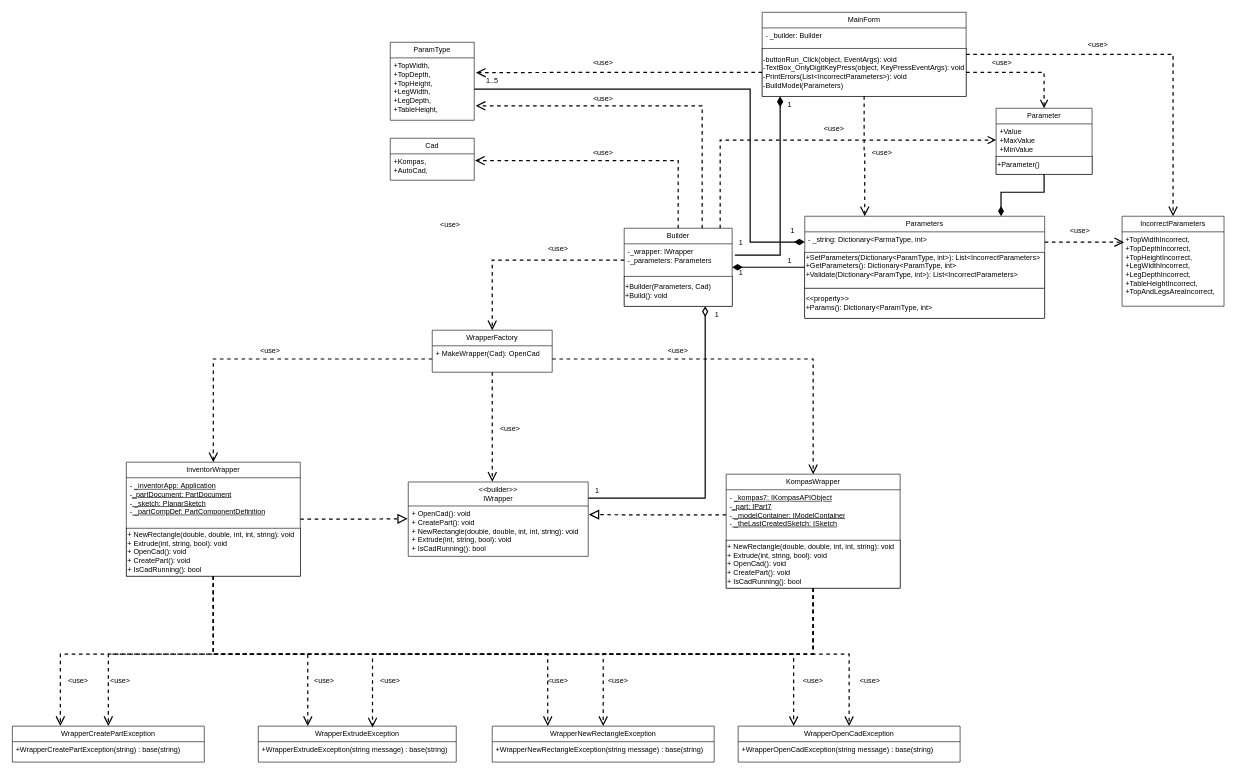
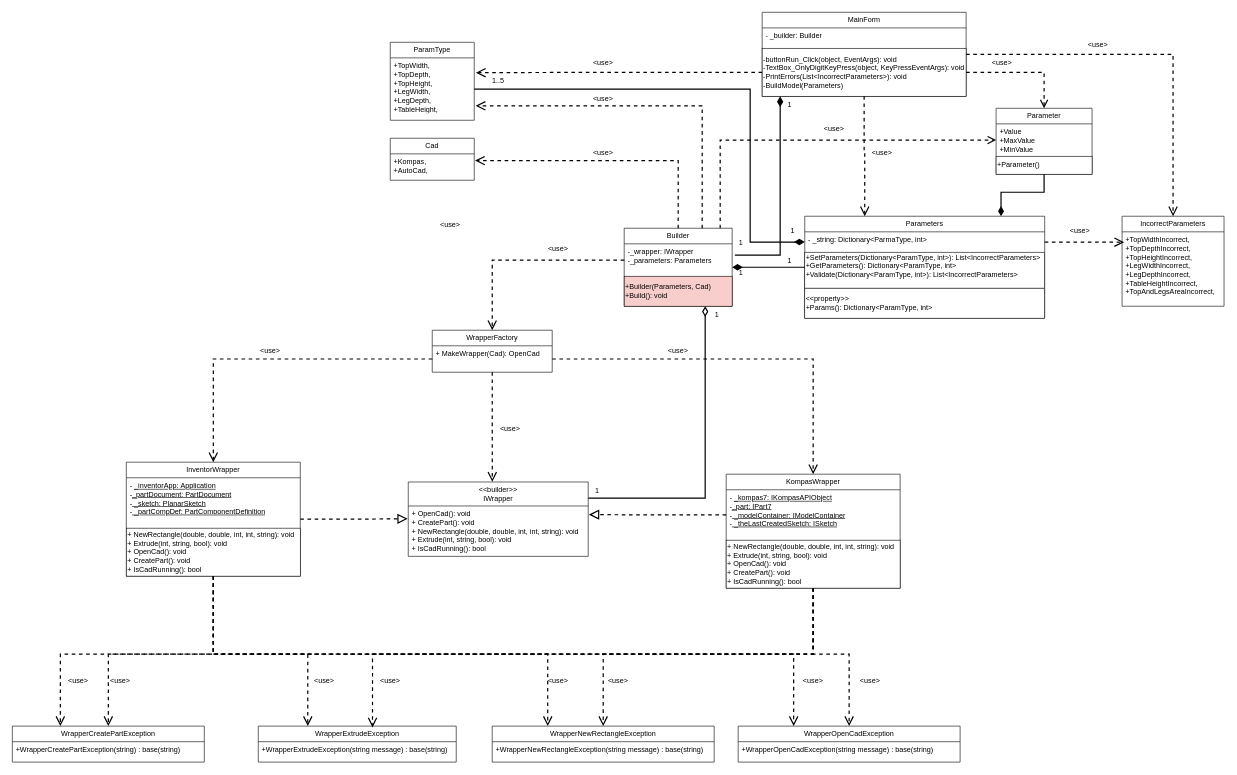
node "1..5": moved (492, 81) -> (498, 81)
node "+Builder(Parameters, Cad) +Build(): void": fillcolor #ffffff -> #f8cecc
